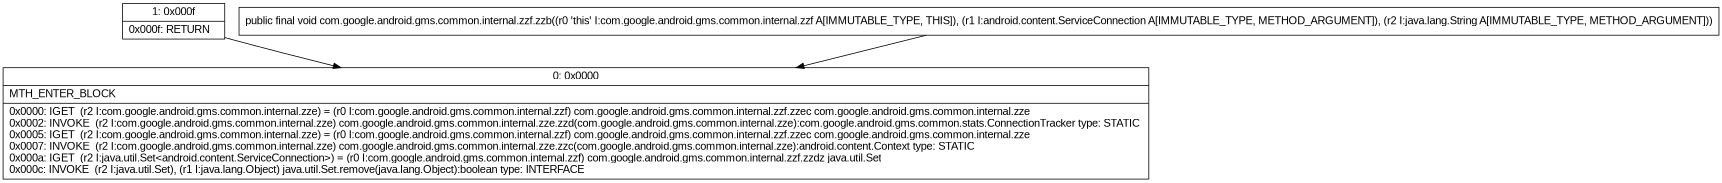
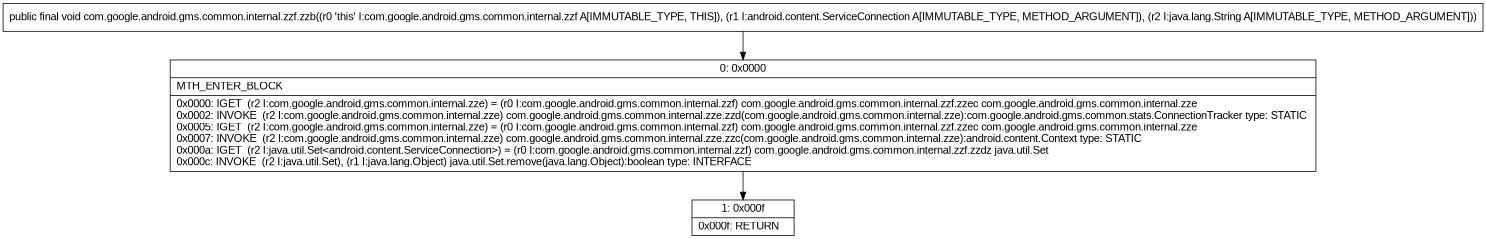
edge "1: 0x000f" -> "0: 0x0000": reversed
